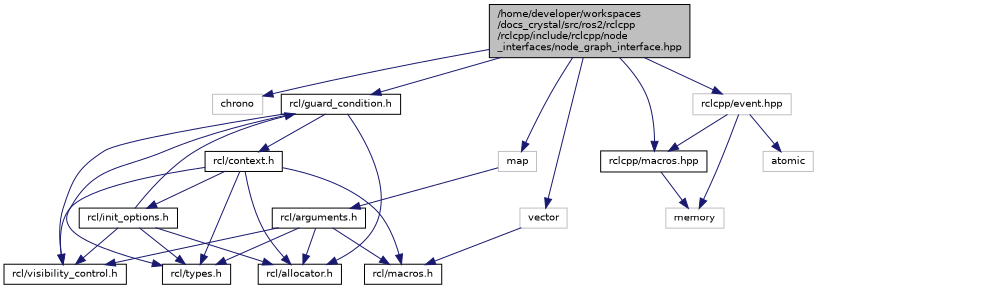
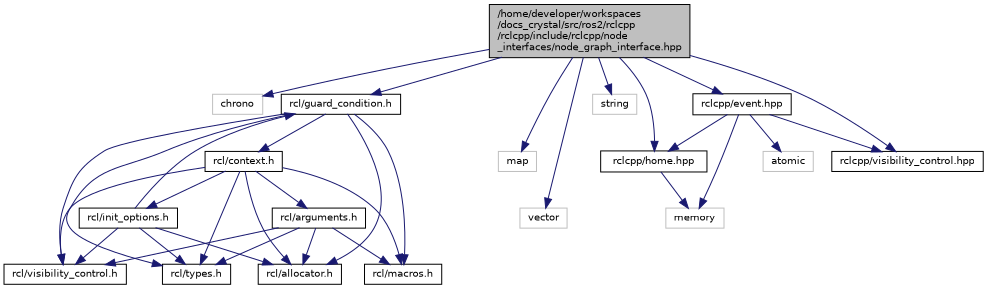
node "string": added
node "rclcpp/event.hpp": color grey75 -> black
node "rclcpp/macros.hpp": label "rclcpp/macros.hpp" -> "rclcpp/home.hpp"
node "rclcpp/visibility_control.hpp": added
edge "map" -> "rcl/arguments.h": now "rcl/context.h" -> "rcl/arguments.h"
edge "vector" -> "rcl/macros.h": now "rcl/guard_condition.h" -> "rcl/macros.h"
